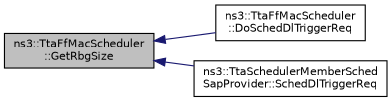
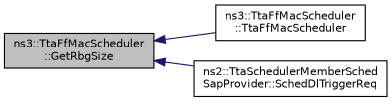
node "ns3::TtaFfMacScheduler ::DoSchedDlTriggerReq": label "ns3::TtaFfMacScheduler ::DoSchedDlTriggerReq" -> "ns3::TtaFfMacScheduler ::TtaFfMacScheduler"
node "ns3::TtaSchedulerMemberSched SapProvider::SchedDlTriggerReq": label "ns3::TtaSchedulerMemberSched SapProvider::SchedDlTriggerReq" -> "ns2::TtaSchedulerMemberSched SapProvider::SchedDlTriggerReq"
